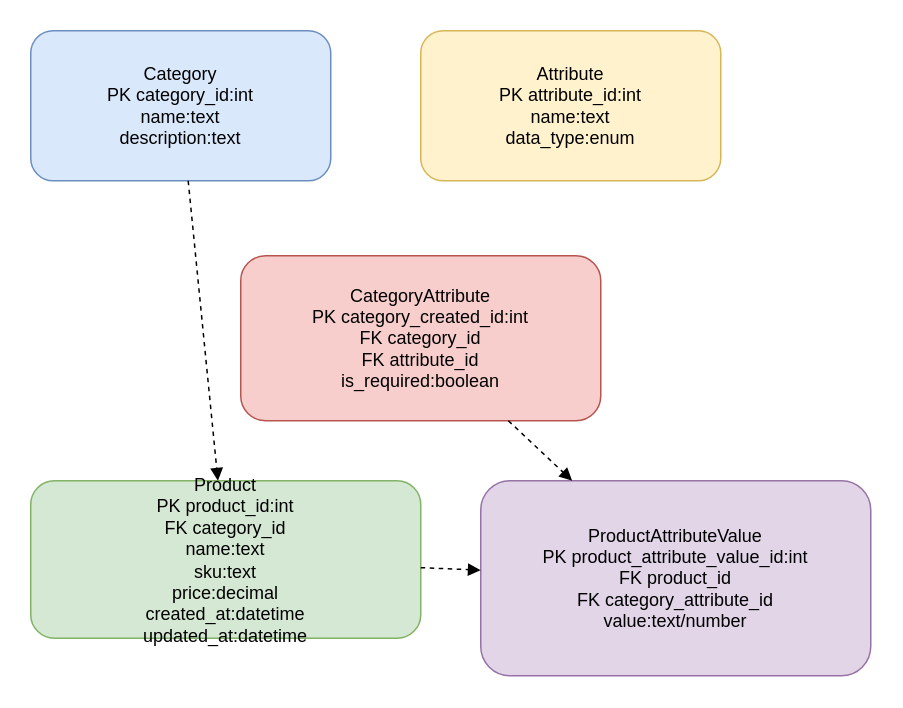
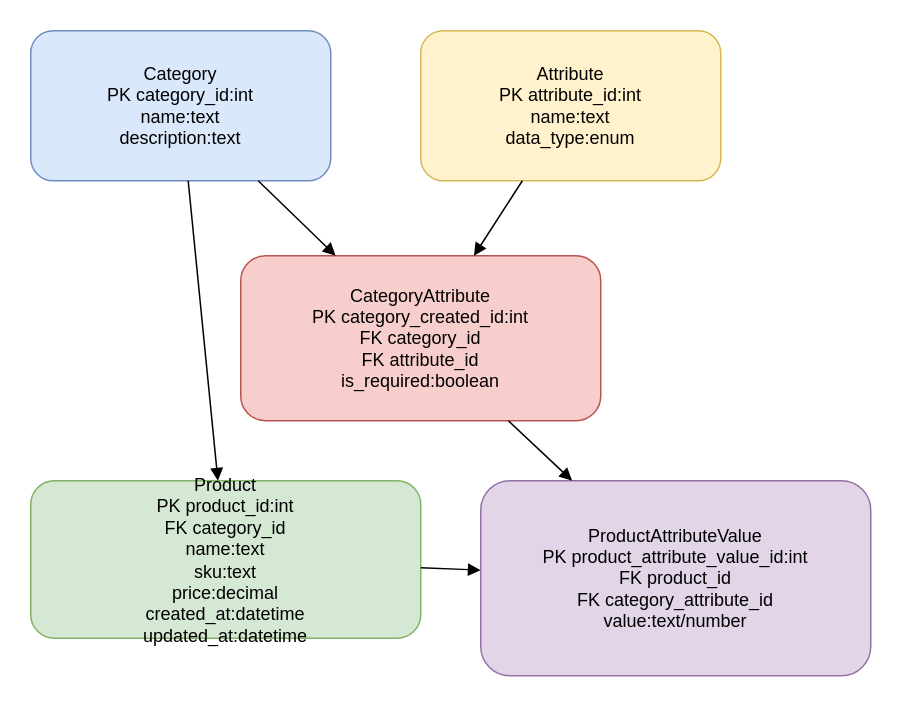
edge "Attribute PK attribute_id:int name:text data_type:enum" -> "CategoryAttribute PK category_created_id:int FK category_id FK attribute_id is_required:boolean": added
edge "Category PK category_id:int name:text description:text" -> "CategoryAttribute PK category_created_id:int FK category_id FK attribute_id is_required:boolean": added
edge "Category PK category_id:int name:text description:text" -> "Product PK product_id:int FK category_id name:text sku:text price:decimal created_at:datetime updated_at:datetime": style dashed -> solid
edge "CategoryAttribute PK category_created_id:int FK category_id FK attribute_id is_required:boolean" -> "ProductAttributeValue PK product_attribute_value_id:int FK product_id FK category_attribute_id value:text/number": style dashed -> solid
edge "Product PK product_id:int FK category_id name:text sku:text price:decimal created_at:datetime updated_at:datetime" -> "ProductAttributeValue PK product_attribute_value_id:int FK product_id FK category_attribute_id value:text/number": style dashed -> solid
